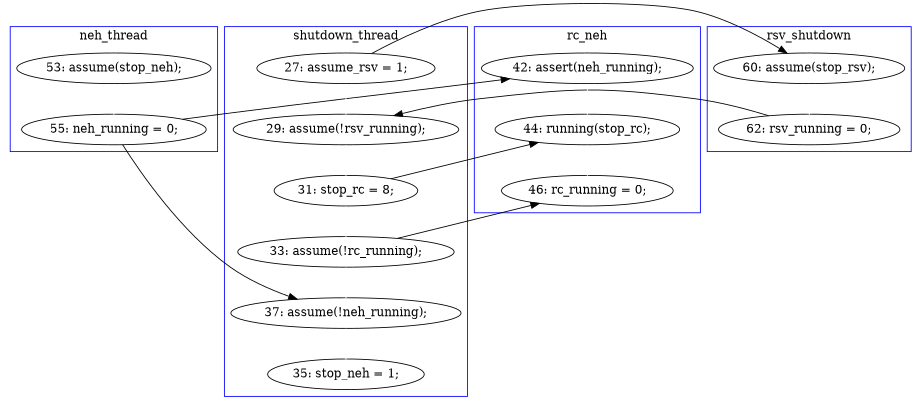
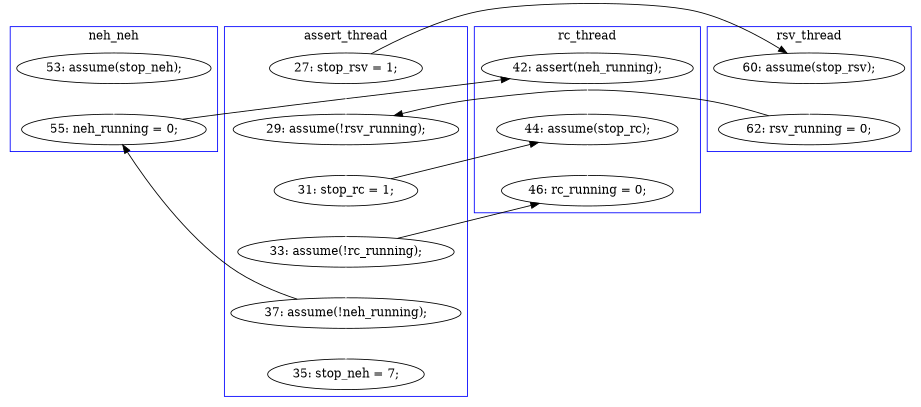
cluster "neh_thread": label "neh_thread" -> "neh_neh"
cluster "shutdown_thread": label "shutdown_thread" -> "assert_thread"
cluster "rc_neh": label "rc_neh" -> "rc_thread"
cluster "rsv_shutdown": label "rsv_shutdown" -> "rsv_thread"
node "27: assume_rsv = 1;": label "27: assume_rsv = 1;" -> "27: stop_rsv = 1;"
node "44: running(stop_rc);": label "44: running(stop_rc);" -> "44: assume(stop_rc);"
node "31: stop_rc = 8;": label "31: stop_rc = 8;" -> "31: stop_rc = 1;"
edge "55: neh_running = 0;" -> "37: assume(!neh_running);": reversed
node "35: stop_neh = 1;": label "35: stop_neh = 1;" -> "35: stop_neh = 7;"
